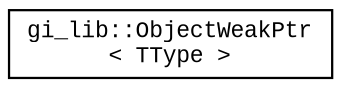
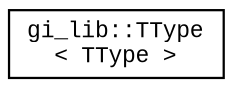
node "gi_lib::ObjectWeakPtr < TType >": label "gi_lib::ObjectWeakPtr < TType >" -> "gi_lib::TType < TType >"
